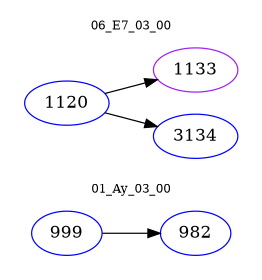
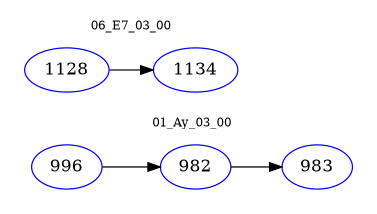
node "1133": removed
node "1120": label "1120" -> "1128"
node "3134": label "3134" -> "1134"
node "983": added
node "999": label "999" -> "996"
